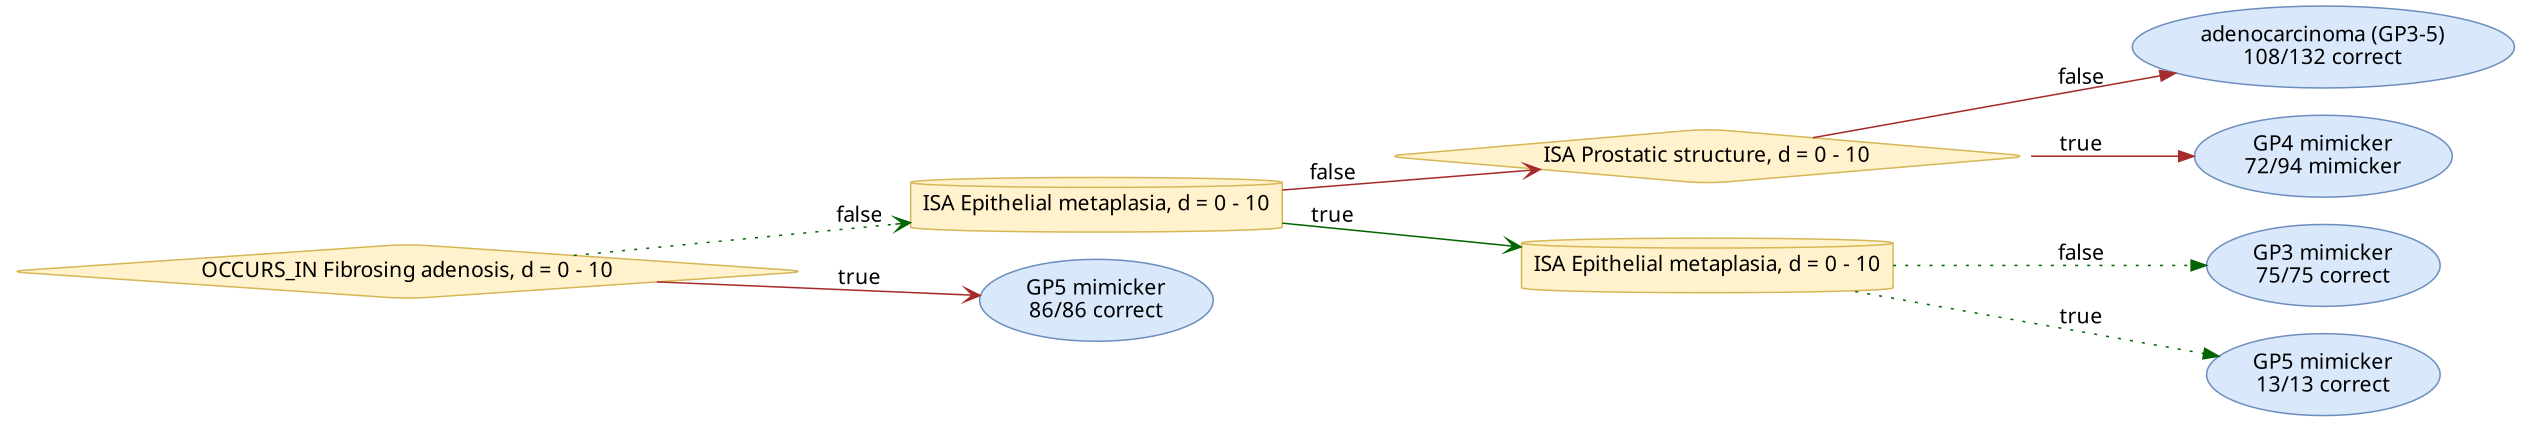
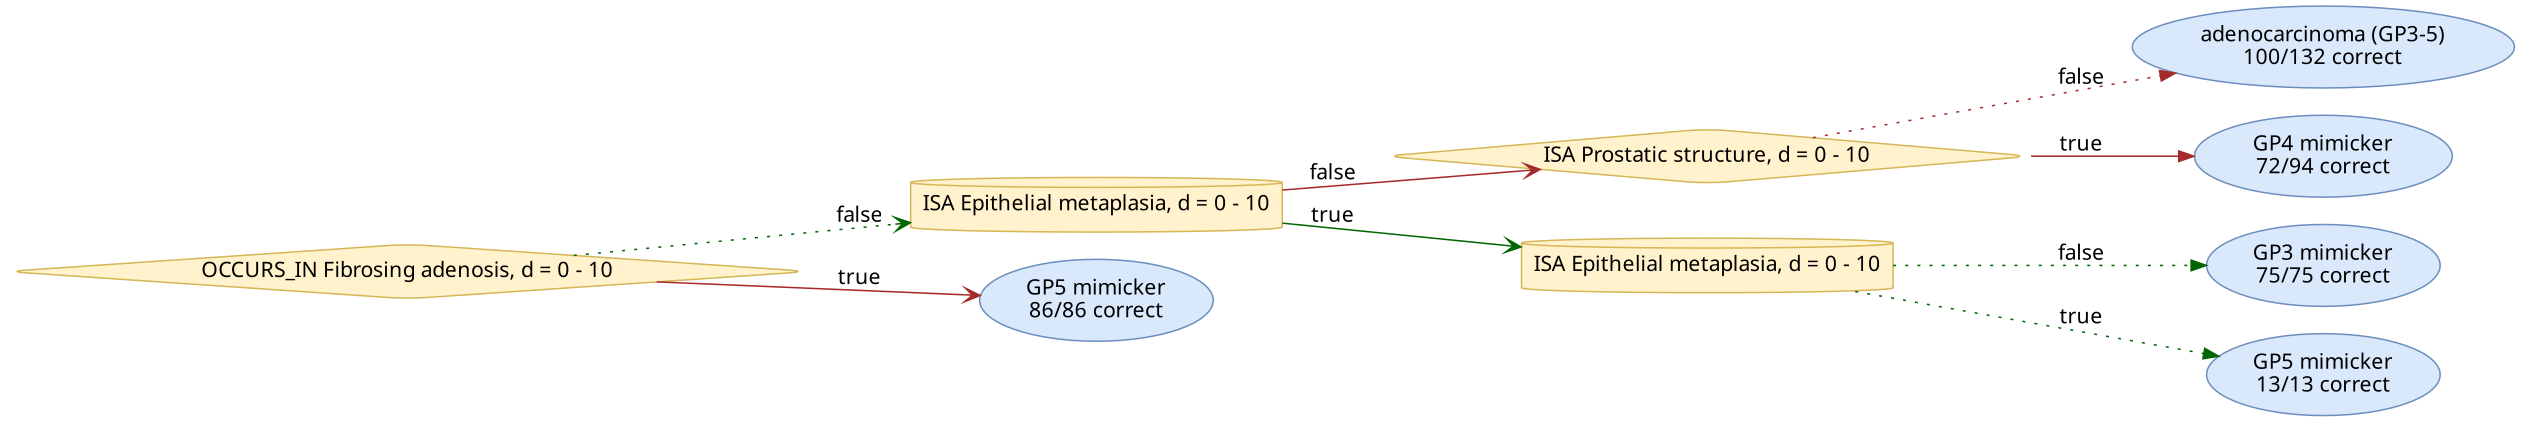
node "adenocarcinoma (GP3-5)": text "108/132 correct" -> "100/132 correct"
edge "ISA Prostatic structure, d = 0 - 10" -> "adenocarcinoma (GP3-5)": style solid -> dotted
node "GP4 mimicker": text "72/94 mimicker" -> "72/94 correct"
